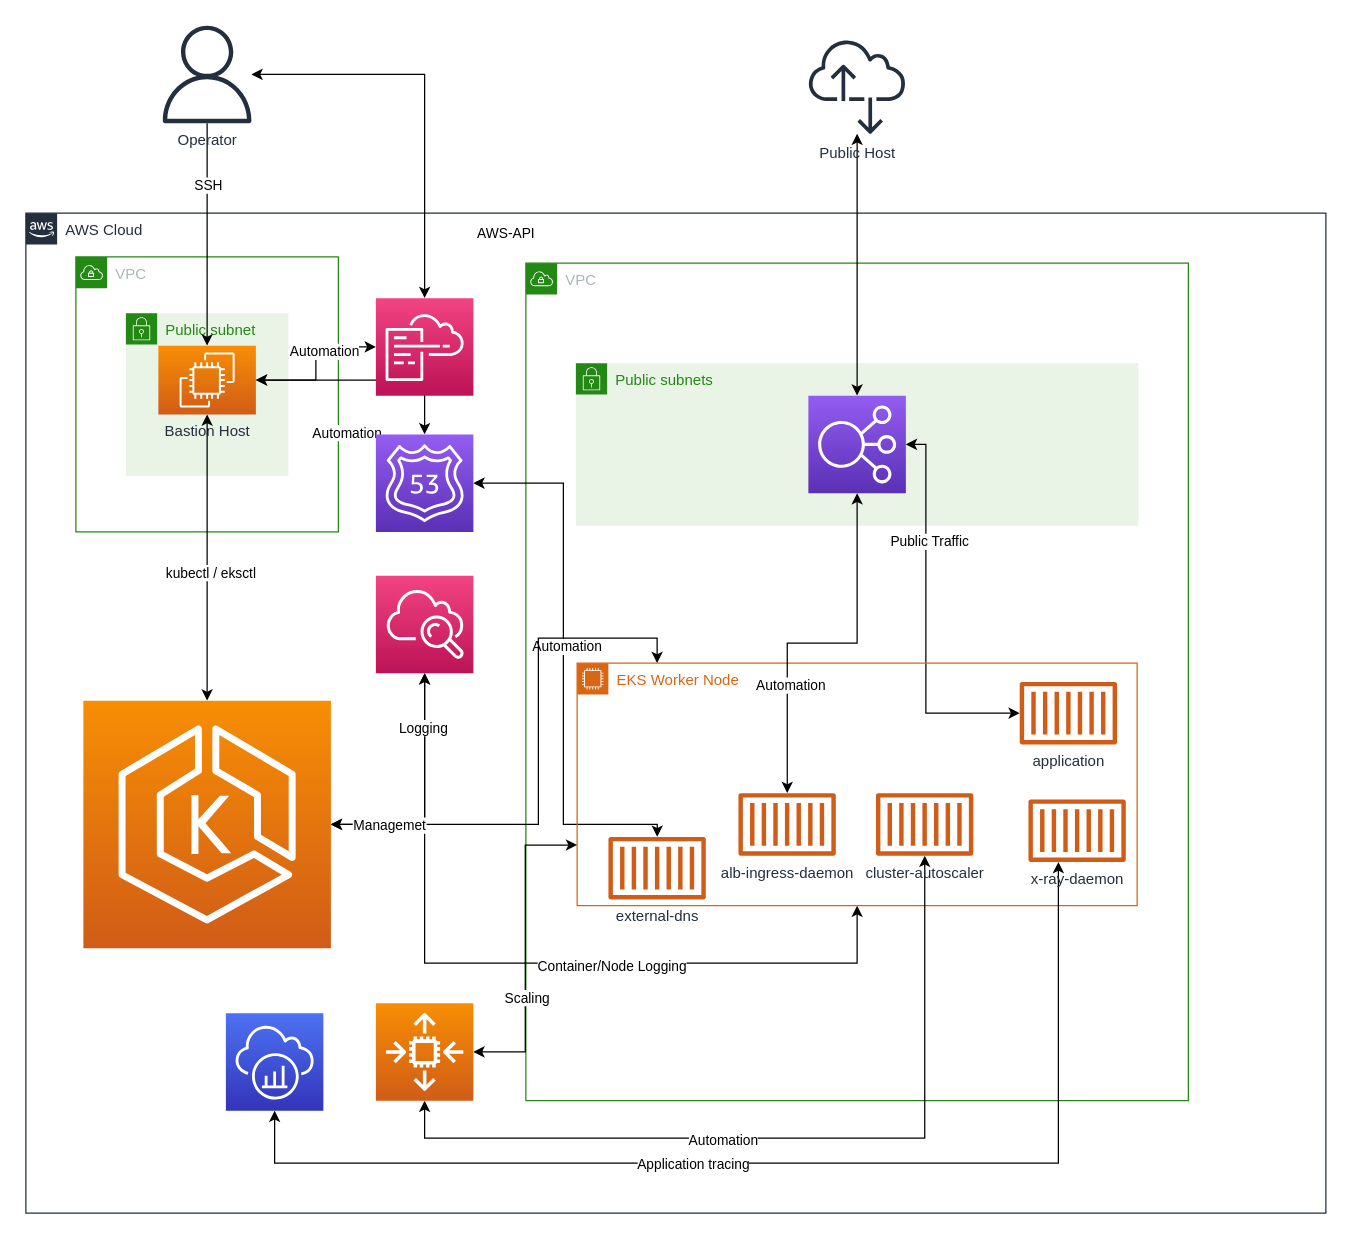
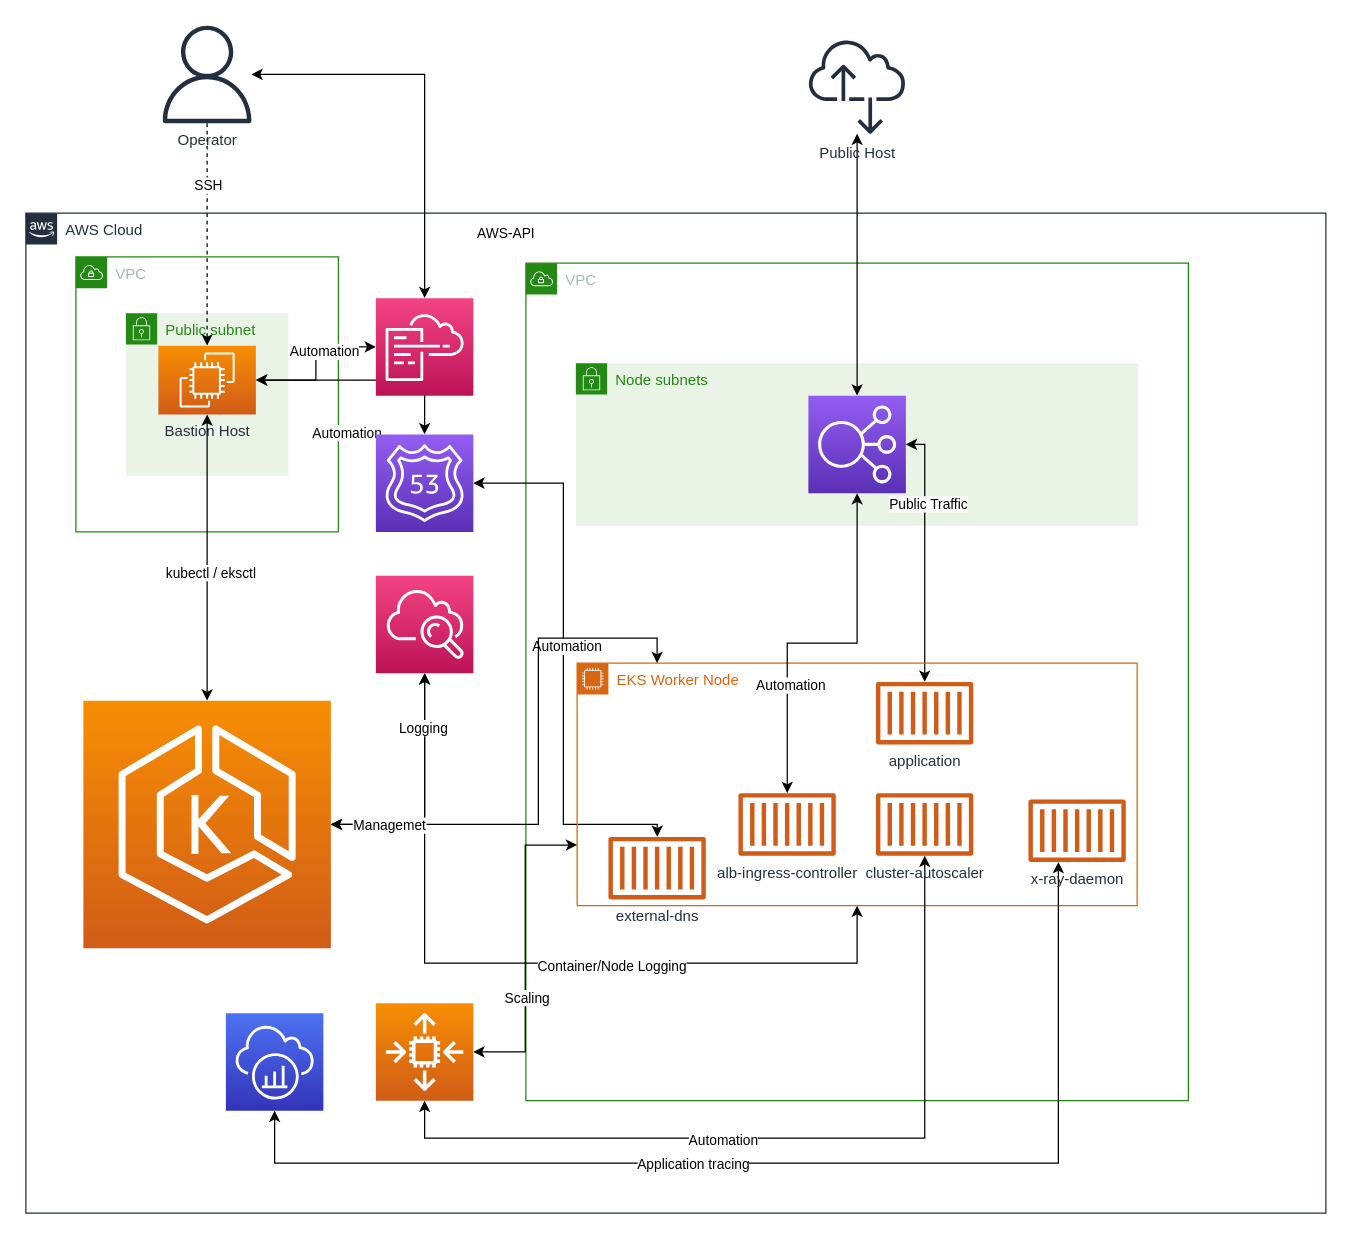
edge "Operator" -> "Bastion Host": style solid -> dashed
node "Public subnets": label "Public subnets" -> "Node subnets"
node "application": moved (1068, 713) -> (924, 713)
node "alb-ingress-daemon": label "alb-ingress-daemon" -> "alb-ingress-controller"
